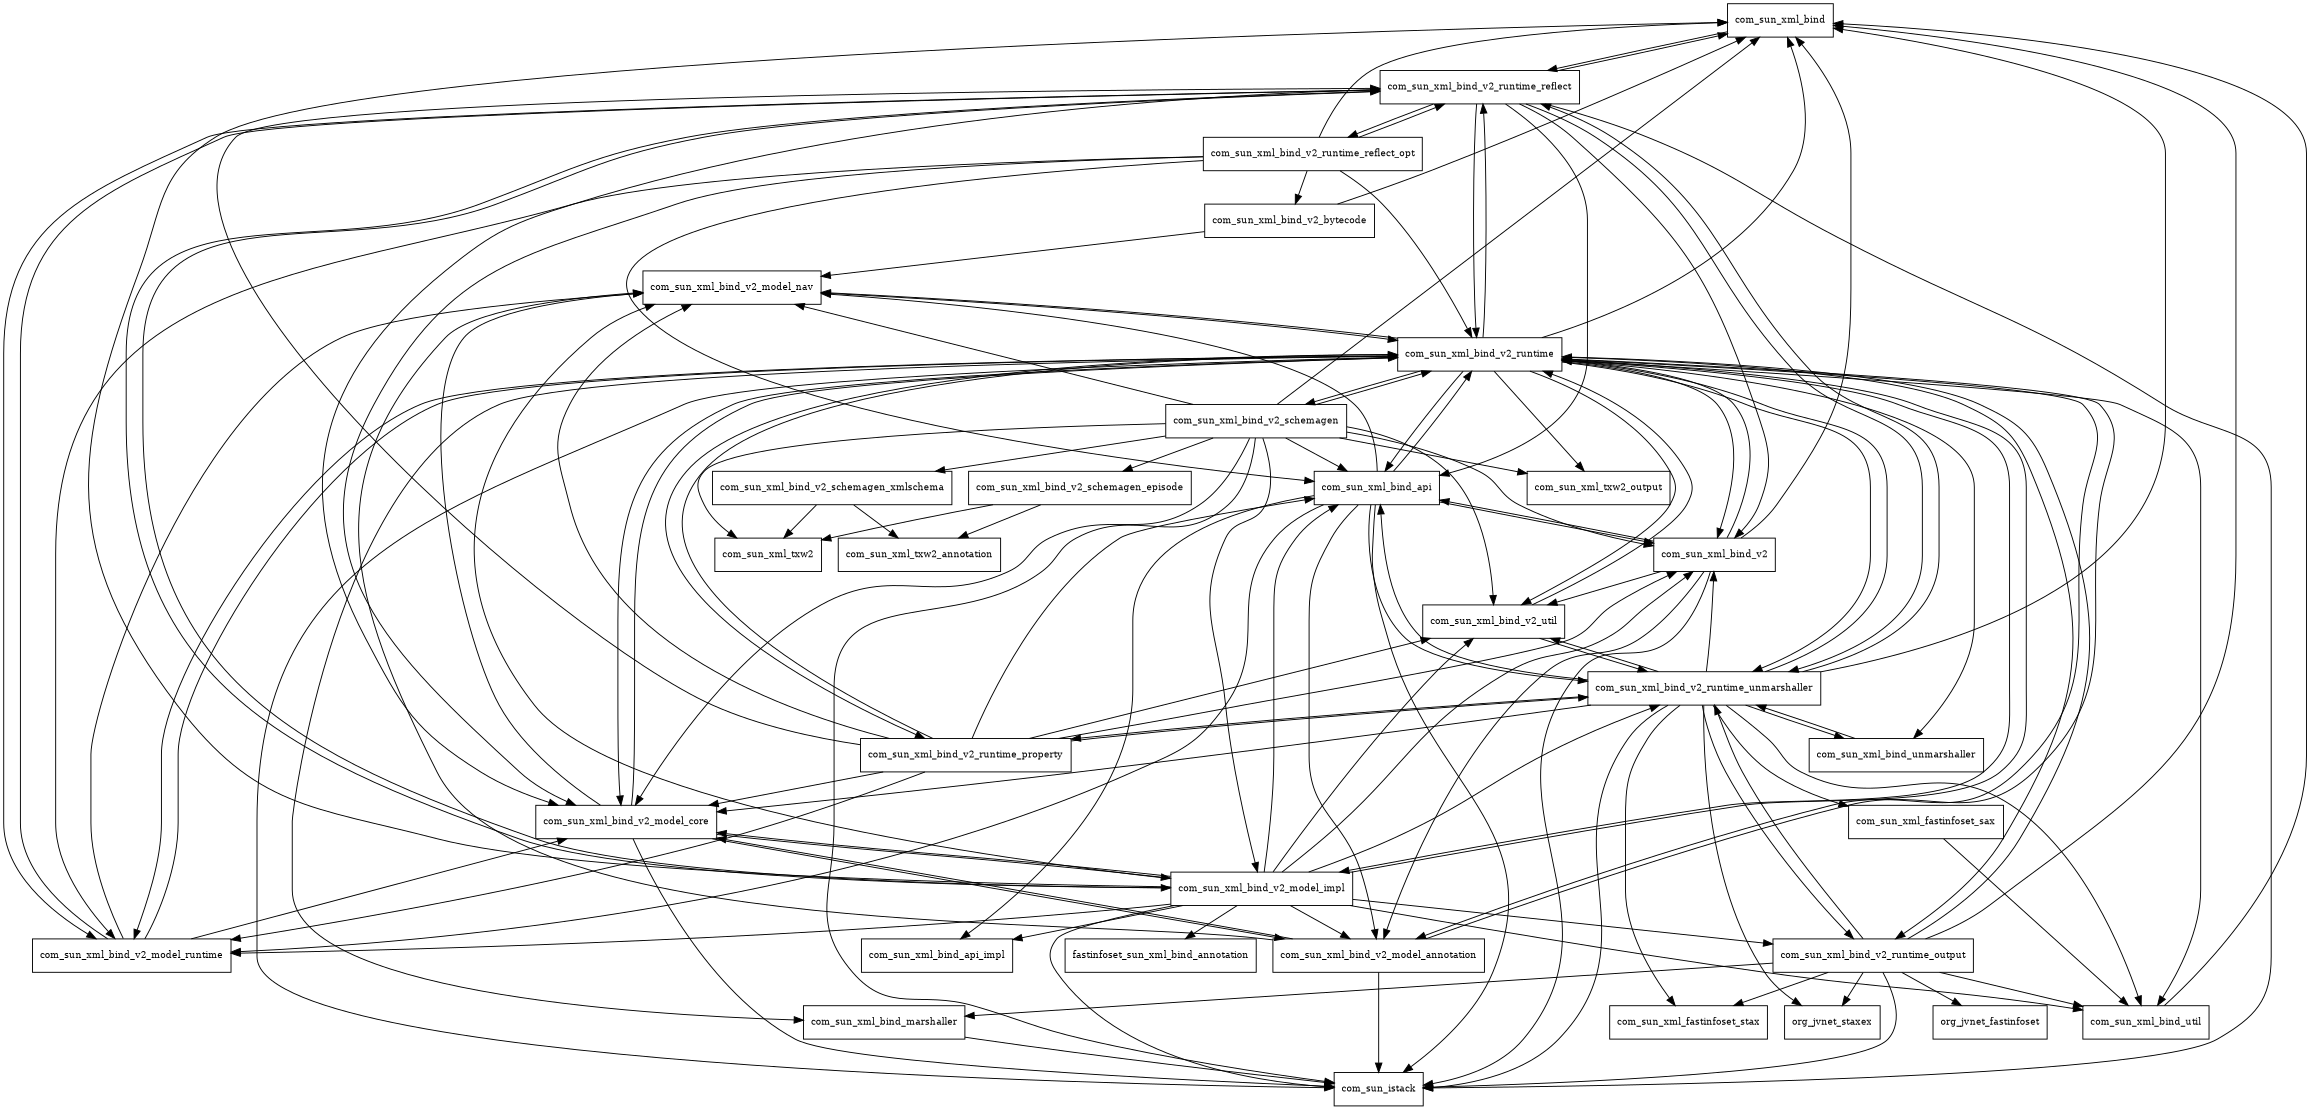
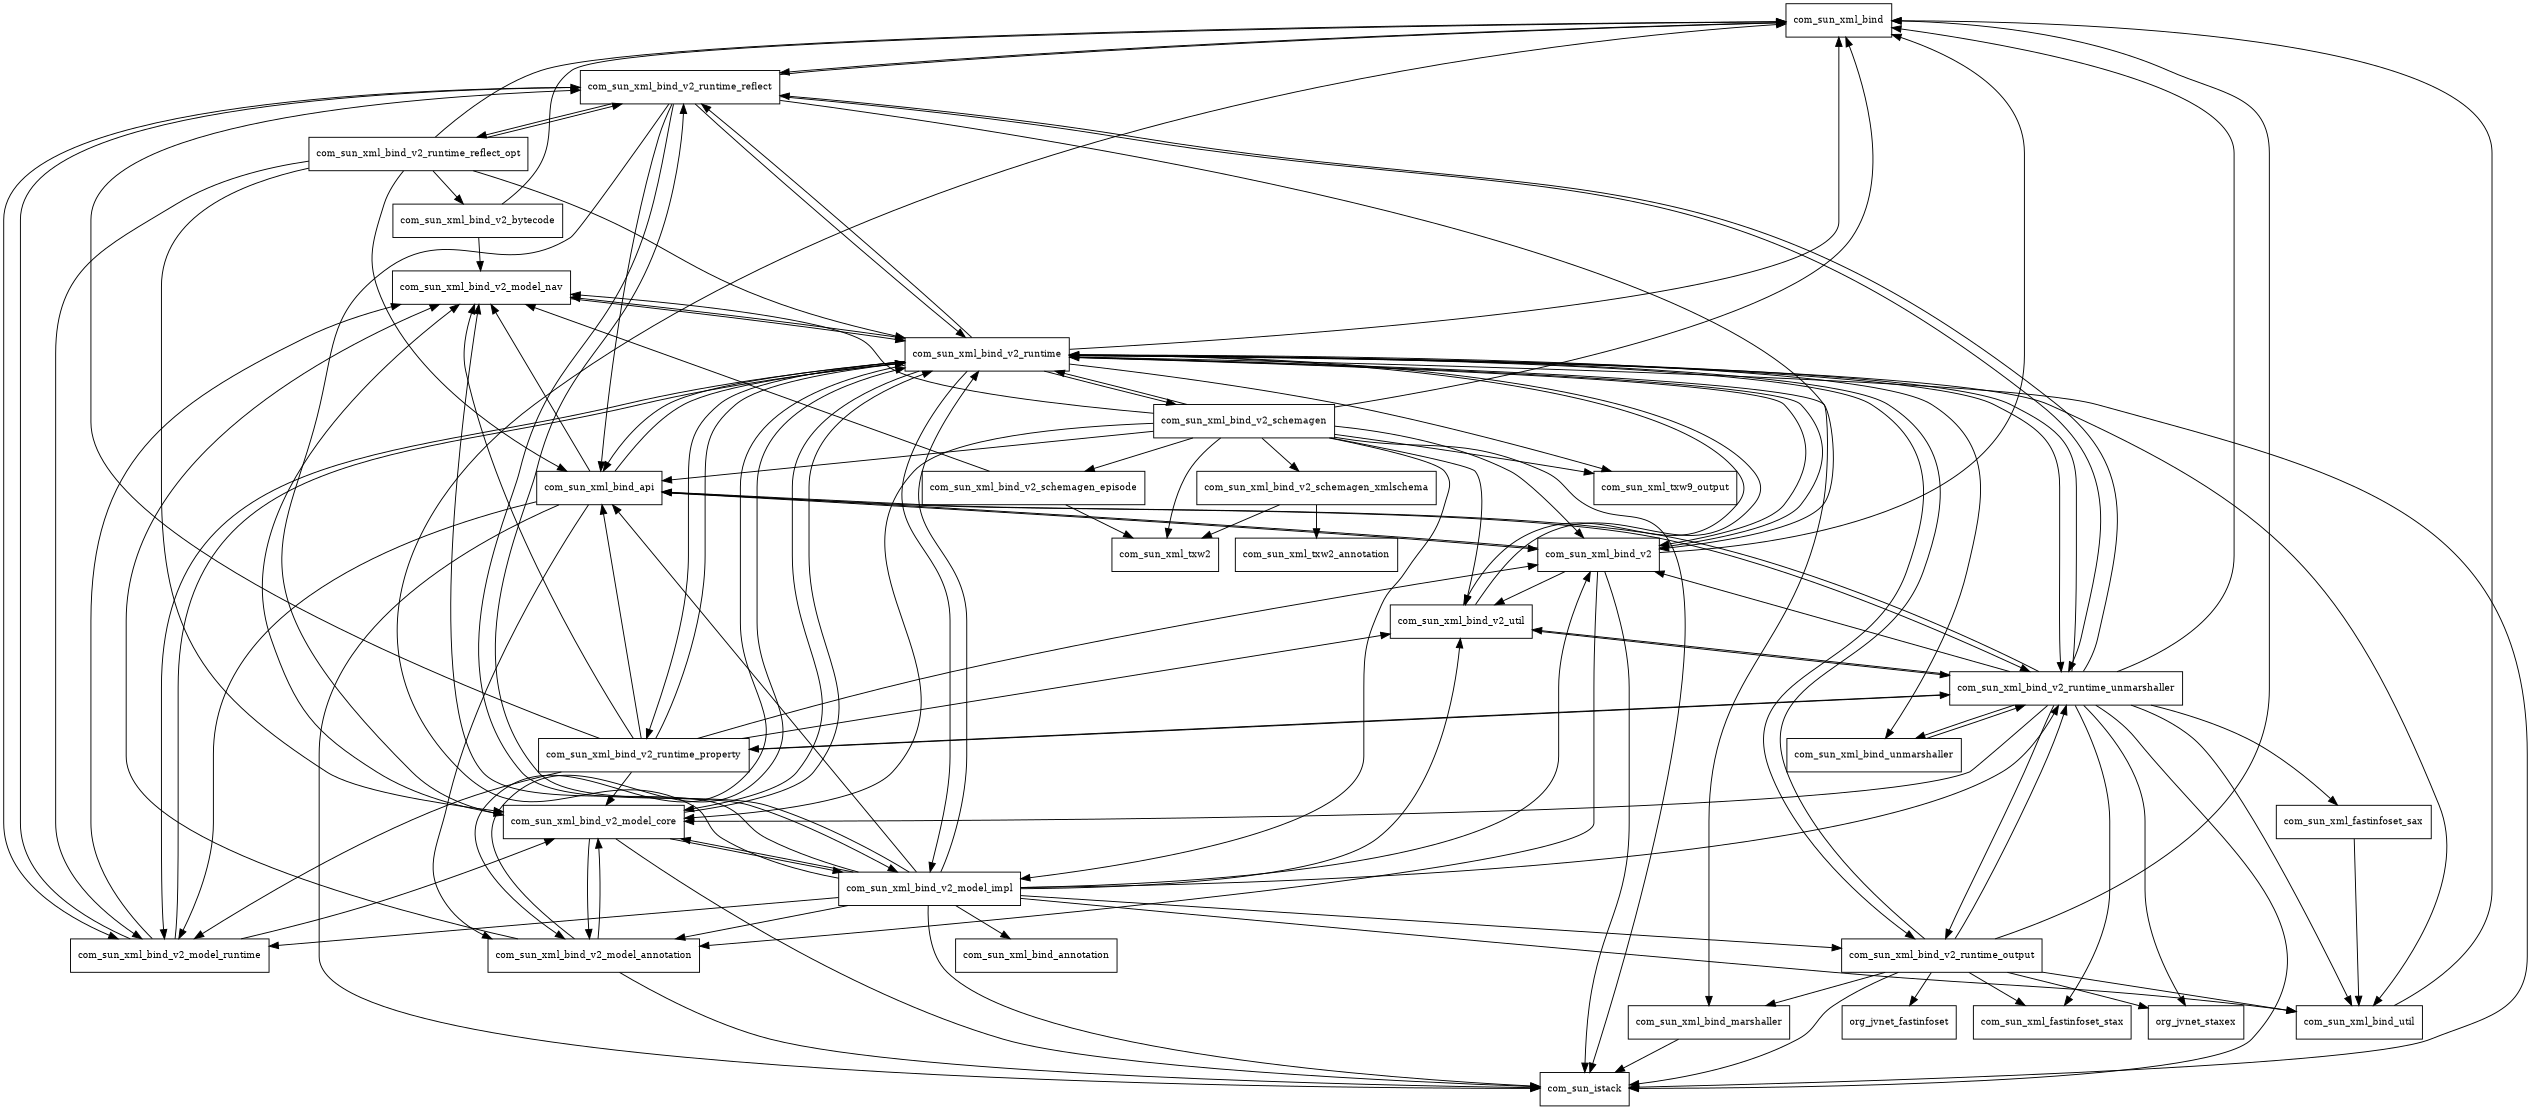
node "com_sun_xml_txw2_output": label "com_sun_xml_txw2_output" -> "com_sun_xml_txw9_output"
edge "com_sun_xml_bind_v2_schemagen_episode" -> "com_sun_xml_txw2_annotation": now "com_sun_xml_bind_v2_schemagen_episode" -> "com_sun_xml_bind_v2_model_nav"
edge "com_sun_xml_bind_v2_runtime_reflect" -> "com_sun_istack": removed
node "com_sun_xml_bind_api_impl": removed
node "fastinfoset_sun_xml_bind_annotation": label "fastinfoset_sun_xml_bind_annotation" -> "com_sun_xml_bind_annotation"
